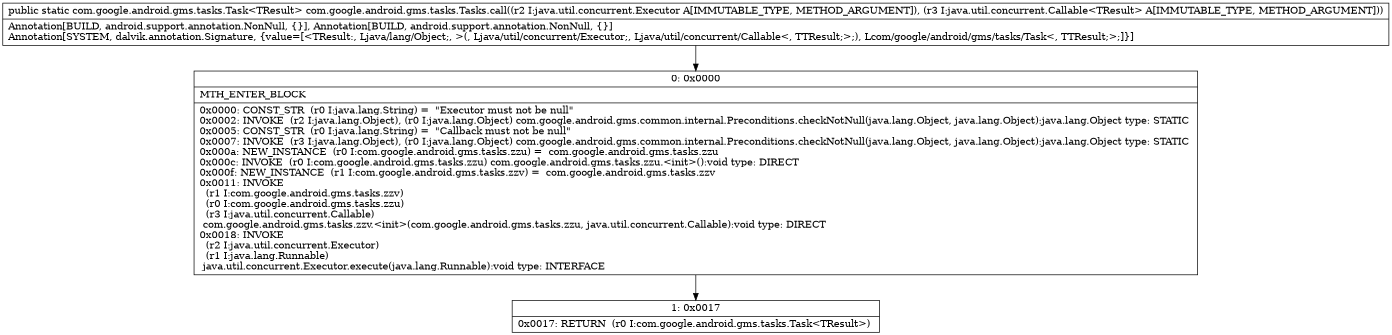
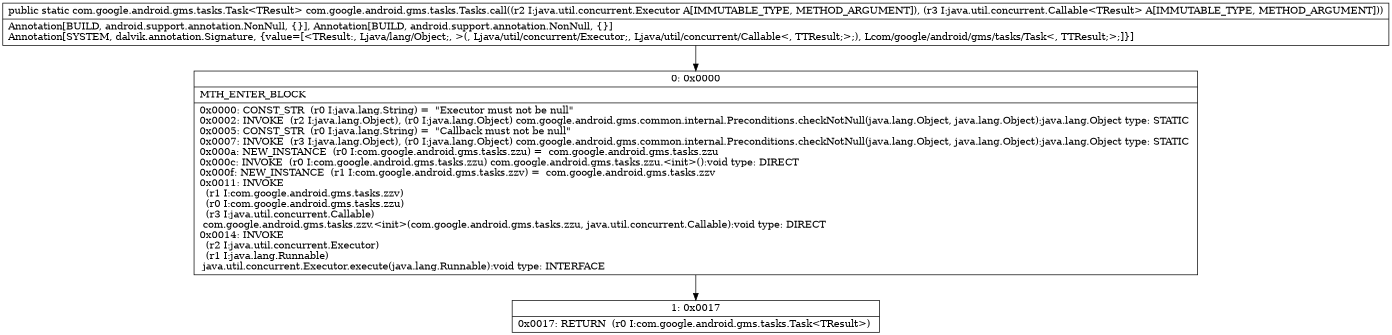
node "0: 0x0000": text "0x0018: INVOKE" -> "0x0014: INVOKE"
